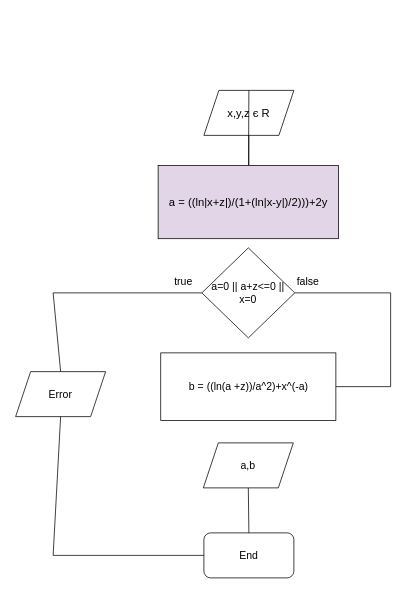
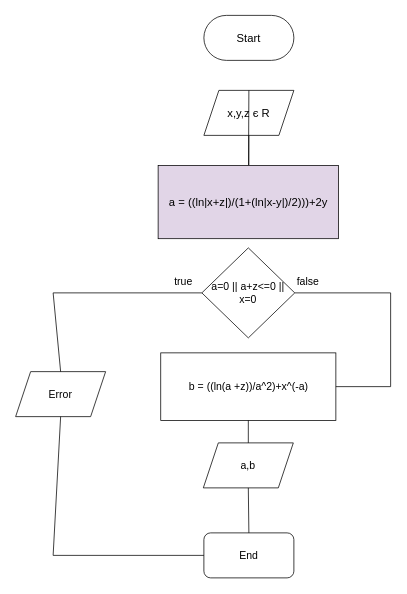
node "Start": added
edge "b = ((ln(a +z))/a^2)+x^(-a)" -- "a,b": added
